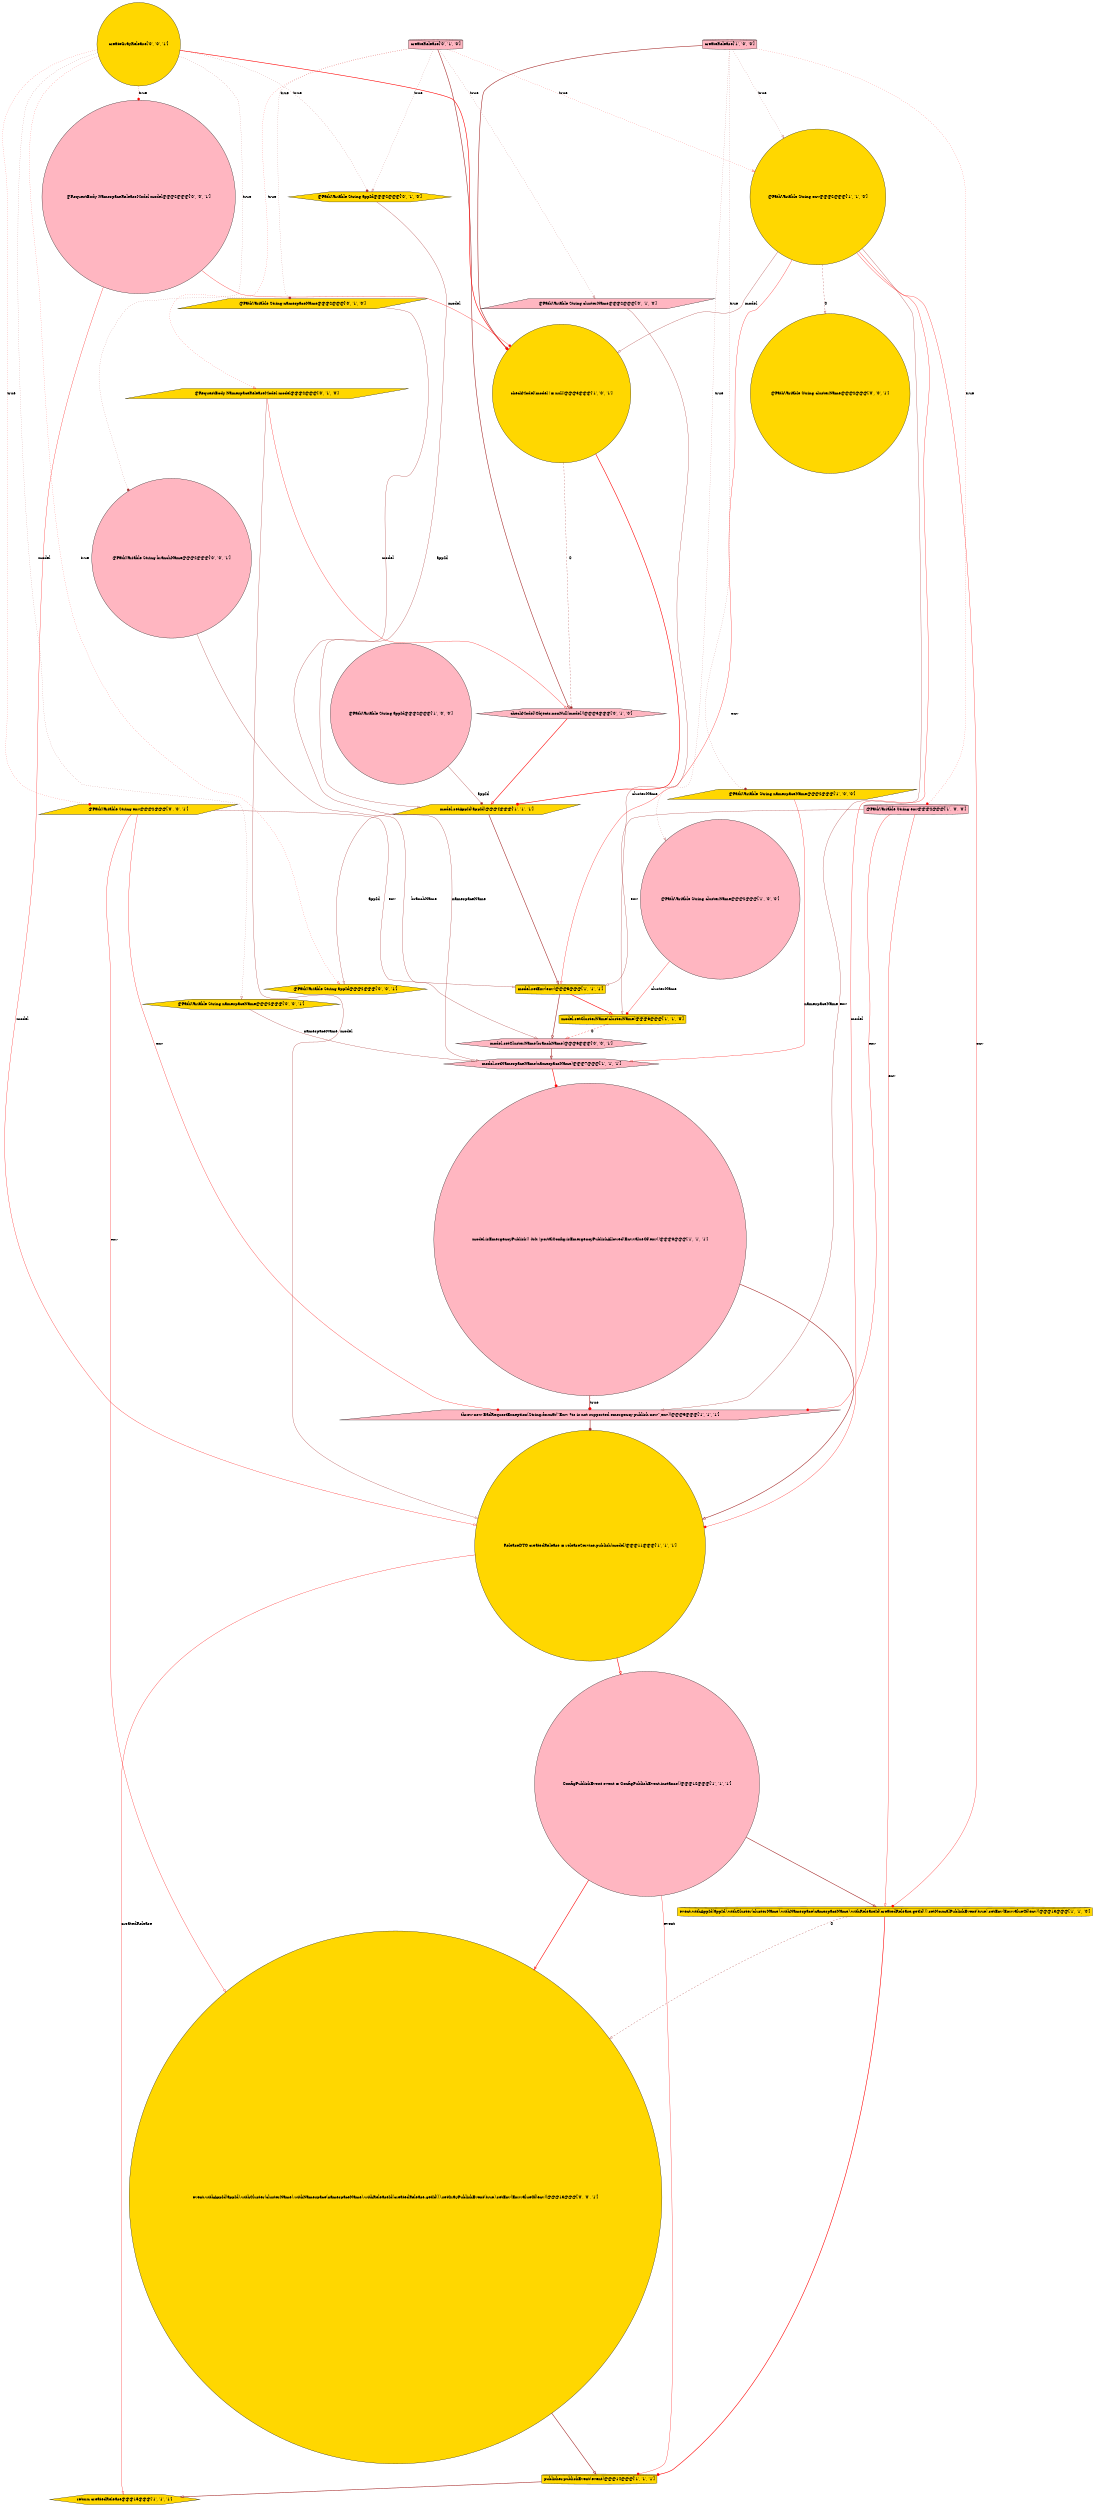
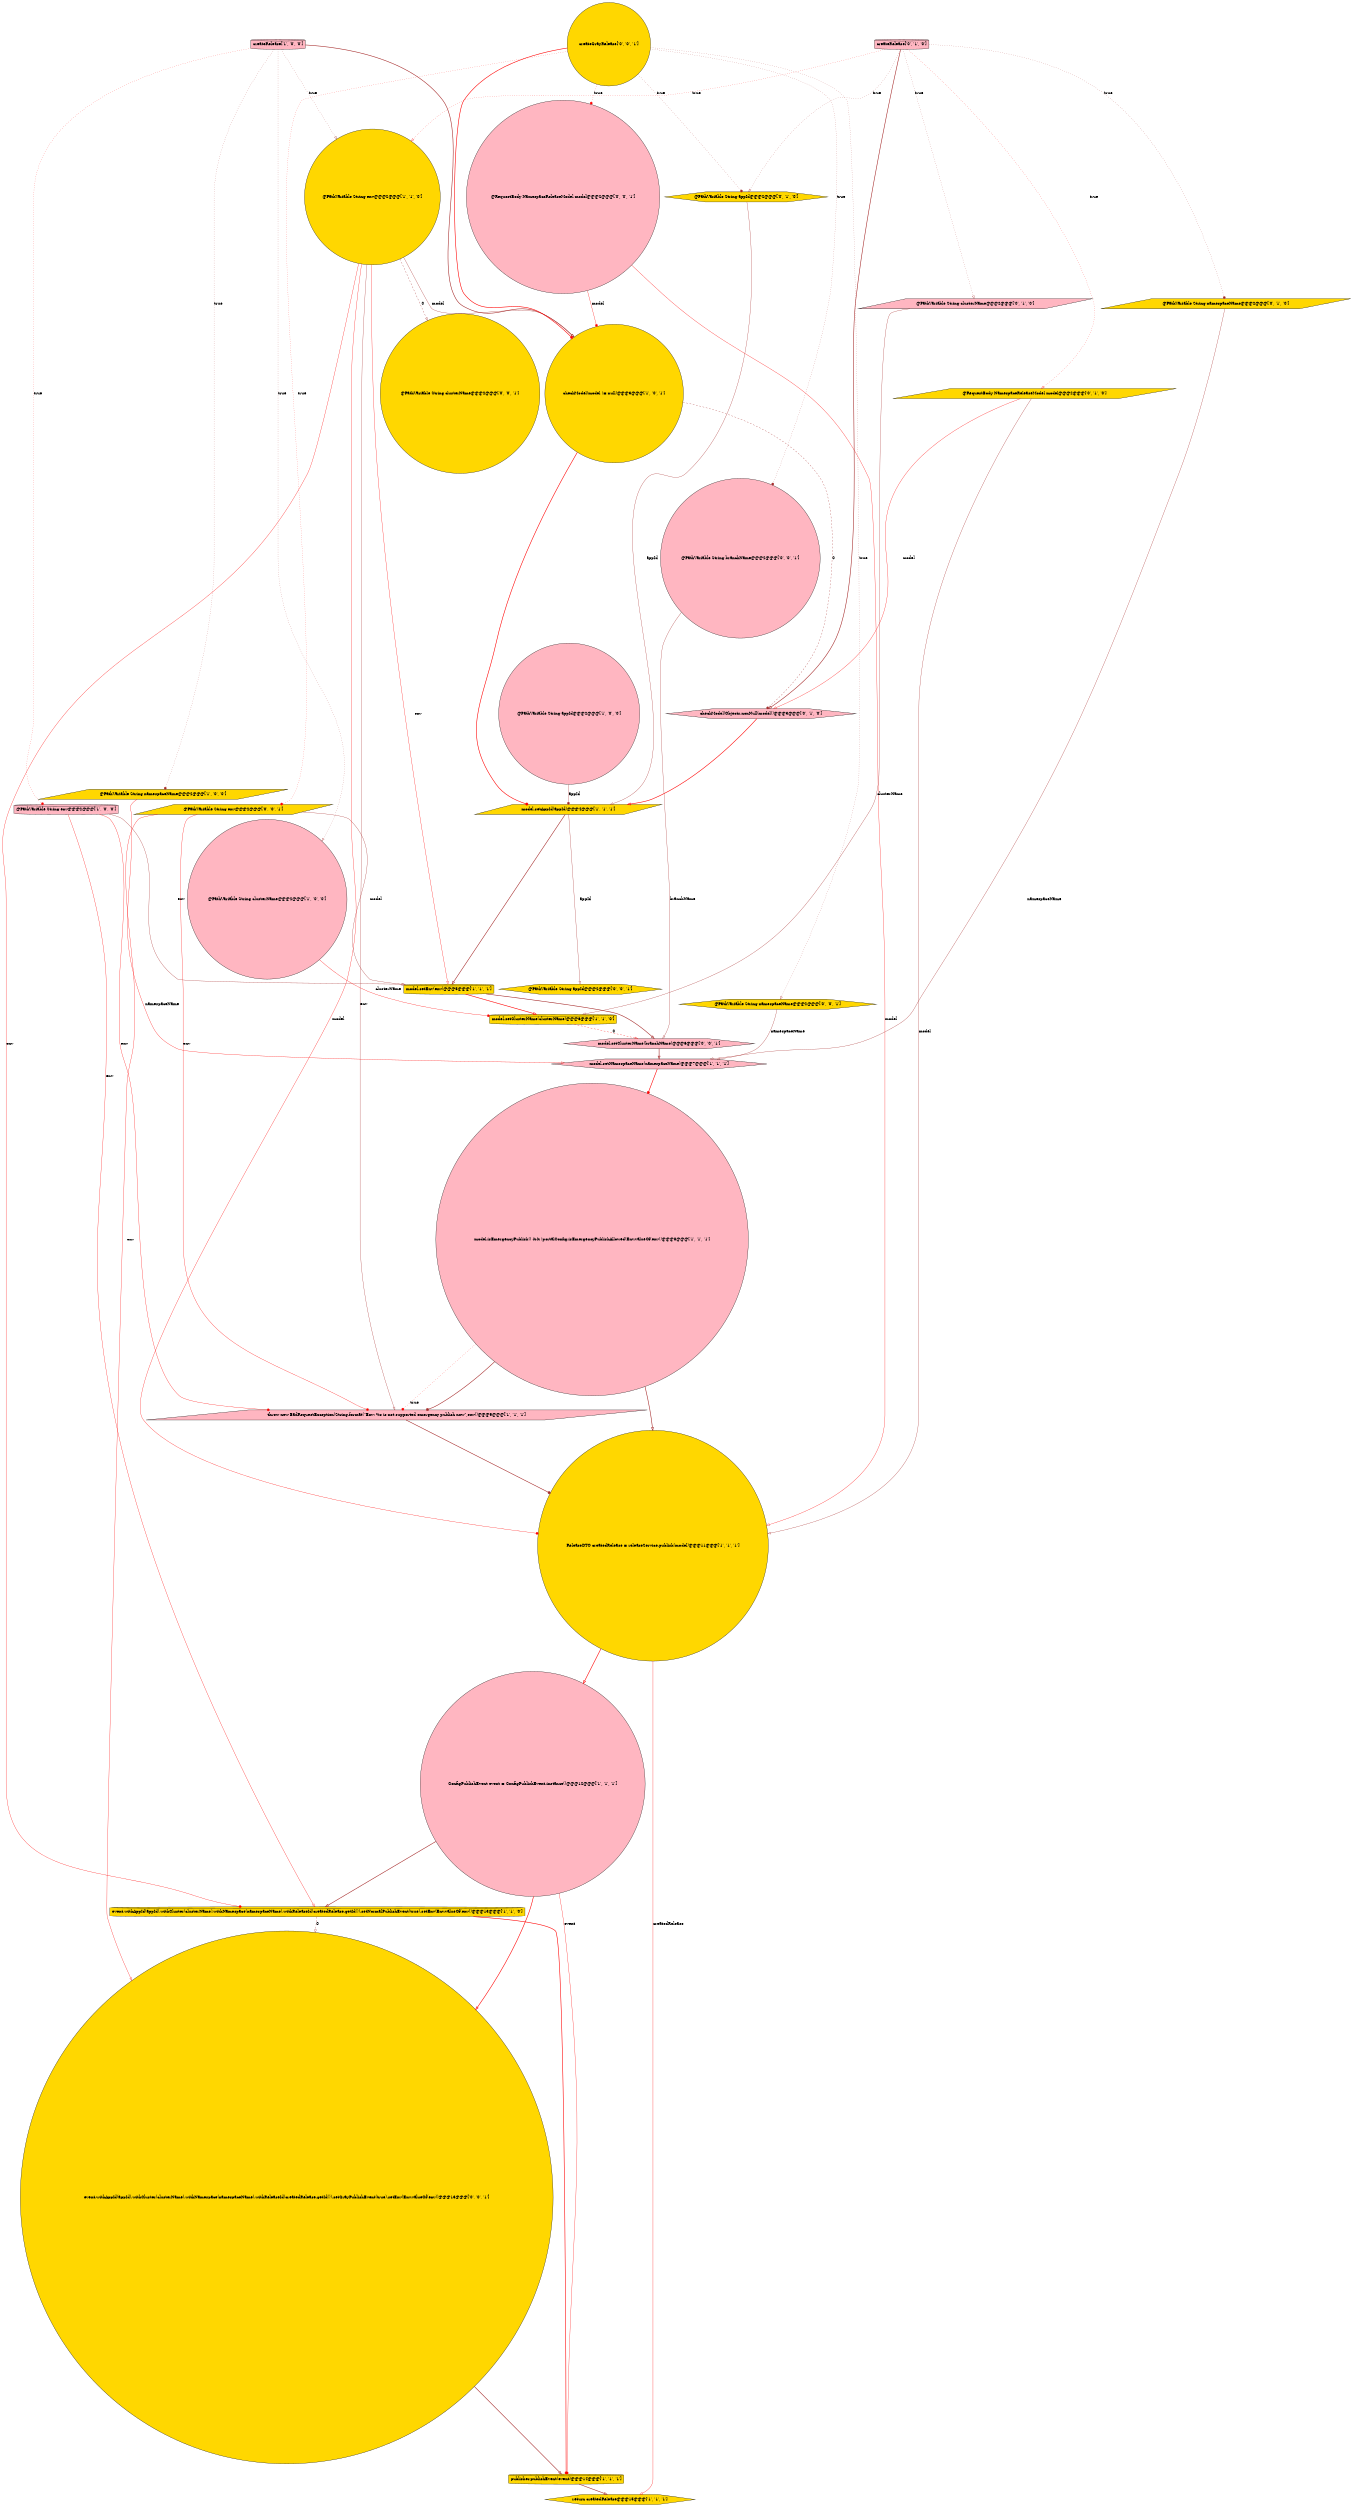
edge "createGrayRelease['0', '0', '1']" -> "@PathVariable String appId@@@2@@@['0', '0', '1']": removed, label "true"
edge "createGrayRelease['0', '0', '1']" -> "@PathVariable String namespaceName@@@2@@@['0', '0', '1']": label "model" -> "true"
edge "@PathVariable String env@@@2@@@['0', '0', '1']" -> "model.setEnv(env)@@@5@@@['1', '1', '1']": label "env" -> "model"
